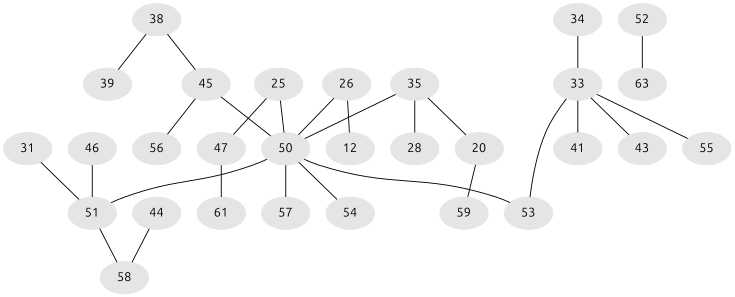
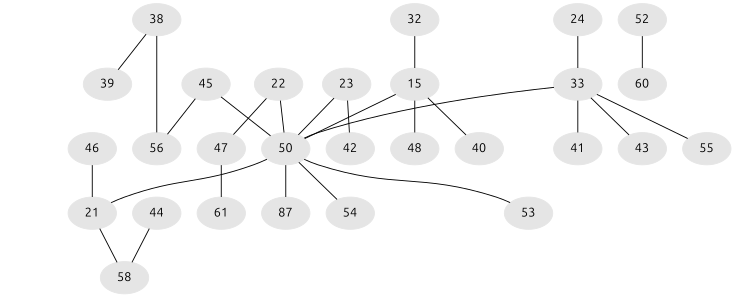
node "32": added
node "34": label "34" -> "24"
edge "38" -- "45": now "38" -- "56"
node "25": label "25" -> "22"
node "26": label "26" -> "23"
node "35": label "35" -> "15"
node "63": label "63" -> "60"
edge "33" -- "53": now "33" -- "50"
node "31": removed
node "12": label "12" -> "42"
node "28": label "28" -> "48"
node "20": label "20" -> "40"
node "51": label "51" -> "21"
node "57": label "57" -> "87"
node "59": removed
